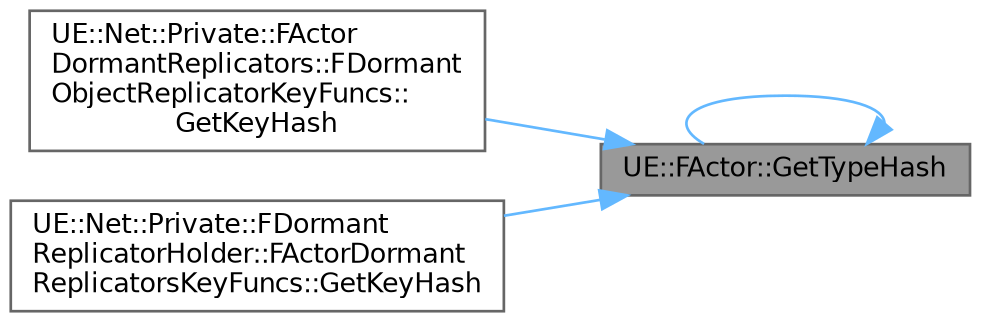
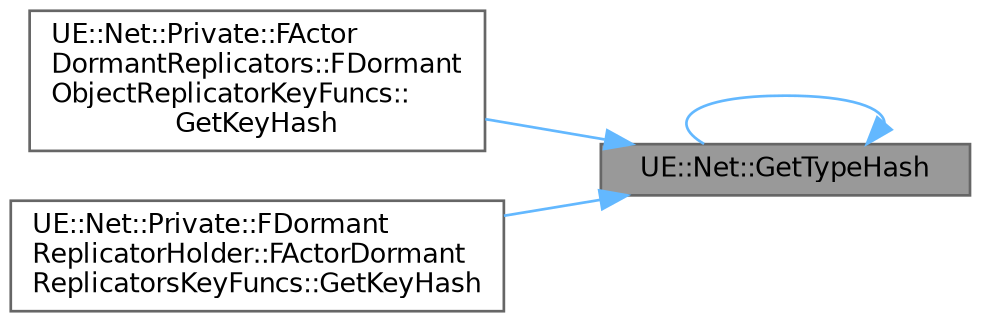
node "UE::FActor::GetTypeHash": label "UE::FActor::GetTypeHash" -> "UE::Net::GetTypeHash"
